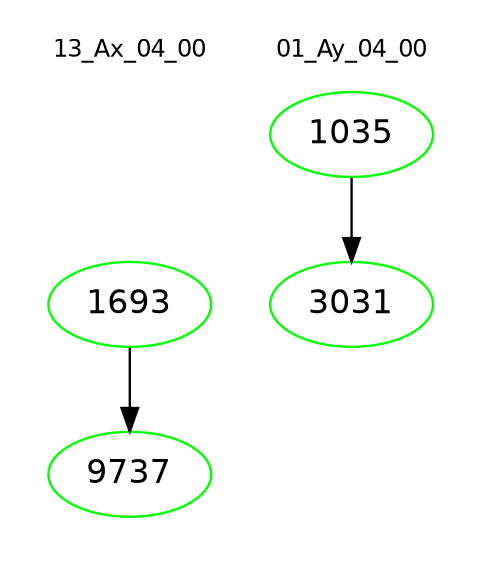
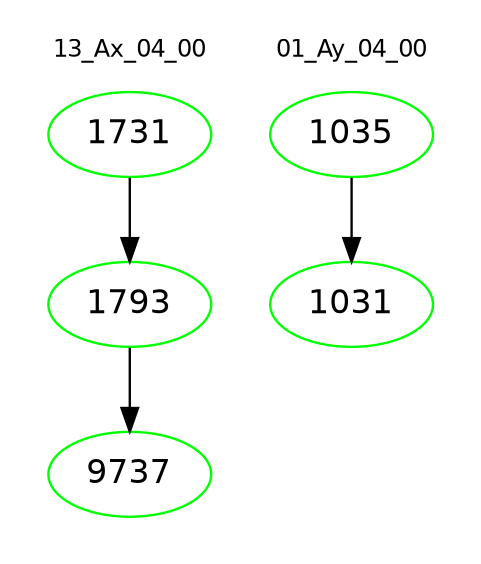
node "1731": added
node "1693": label "1693" -> "1793"
node "3031": label "3031" -> "1031"
